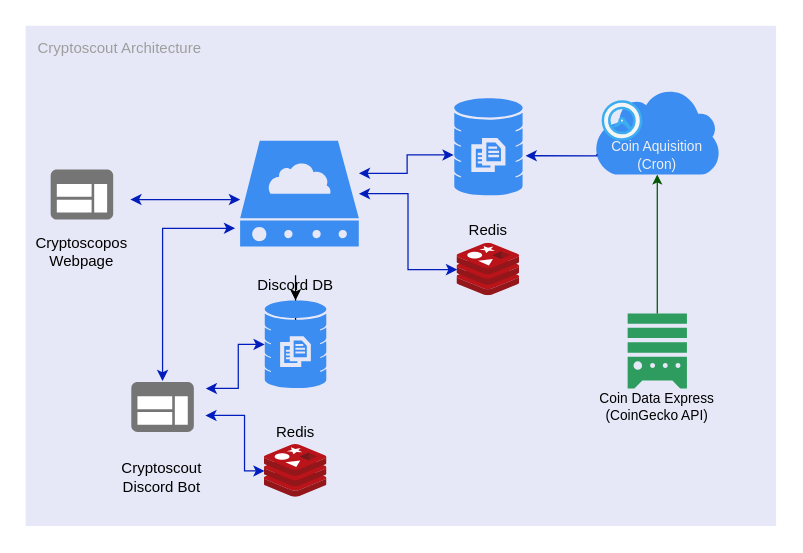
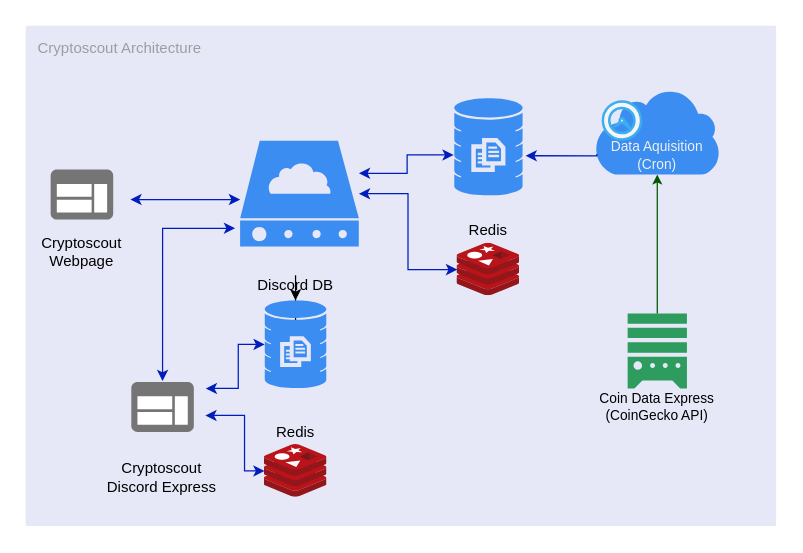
node "Coin Aquisition (Cron)": label "Coin Aquisition (Cron)" -> "Data Aquisition (Cron)"
node "Cryptoscopos Webpage": label "Cryptoscopos Webpage" -> "Cryptoscout Webpage"
node "Cryptoscout Discord Bot": label "Cryptoscout Discord Bot" -> "Cryptoscout Discord Express"
